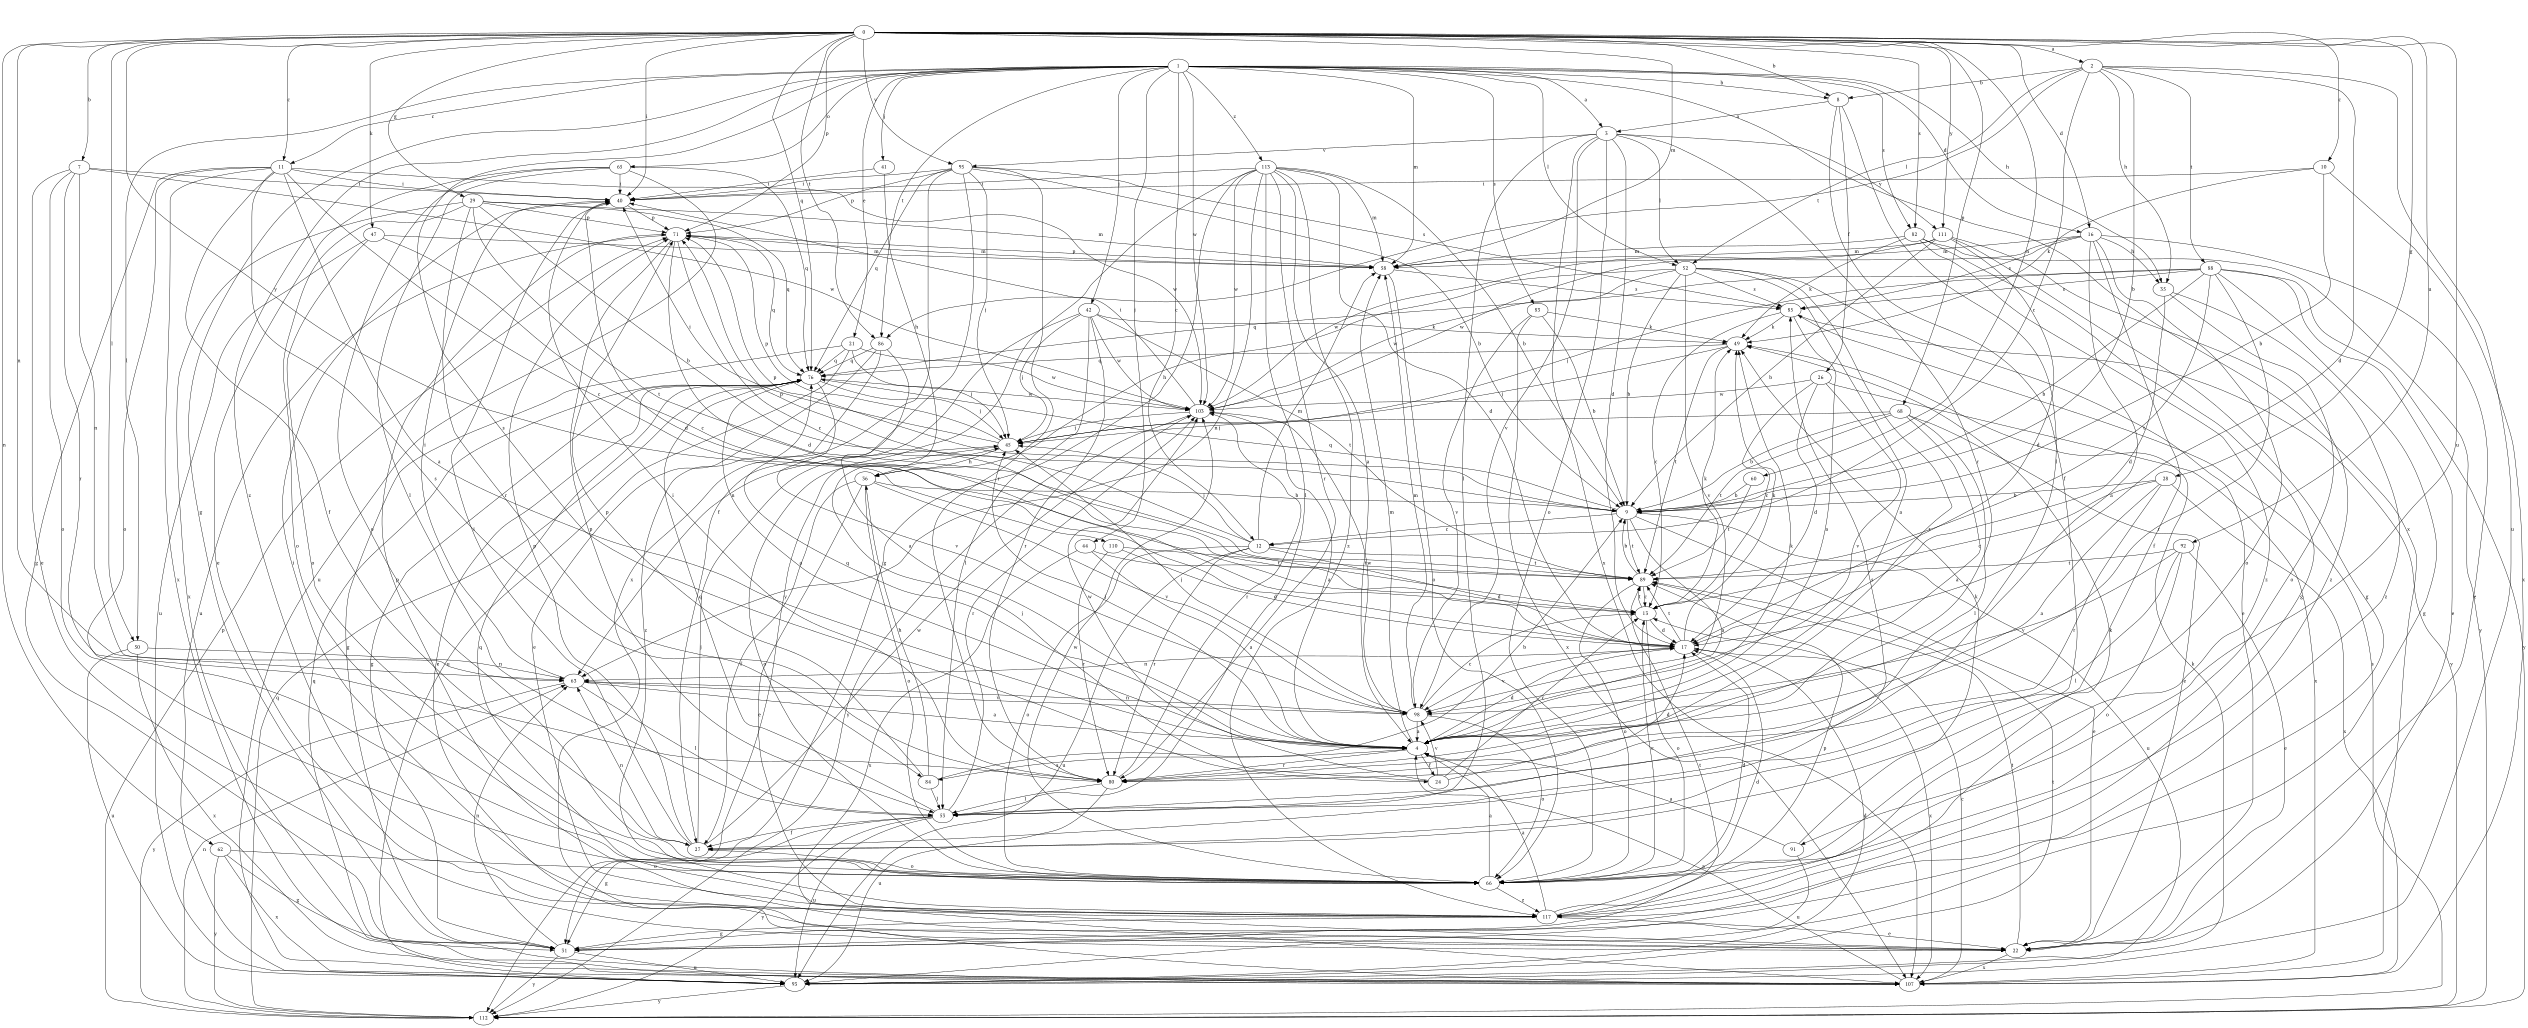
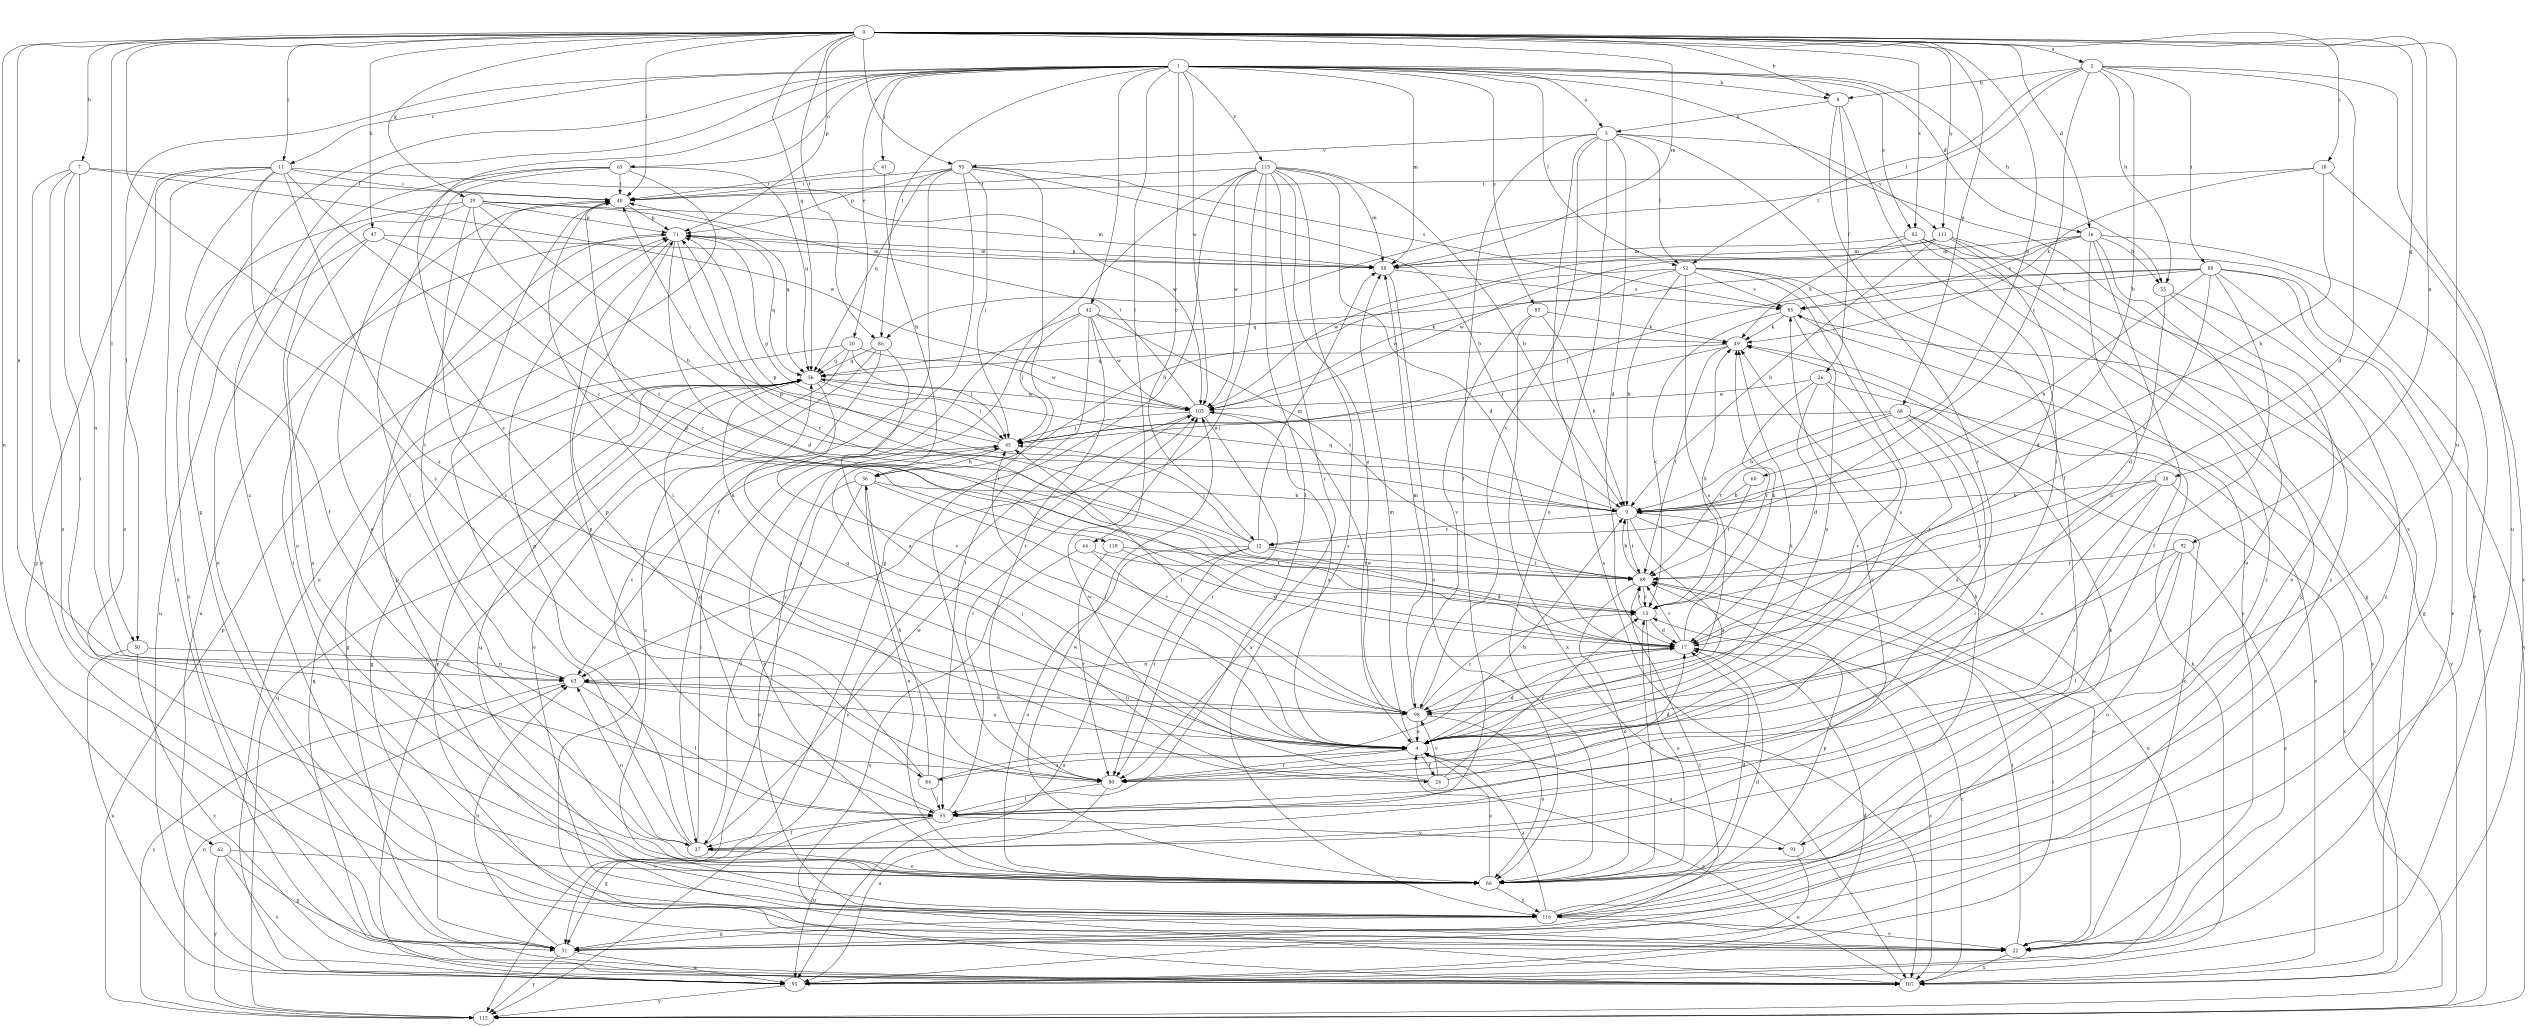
node "21": label "21" -> "20"
node "76": label "76" -> "56"
edge "80" -> "103": reversed
node "117": label "117" -> "116"
edge "53" -> "112": now "53" -> "91"
